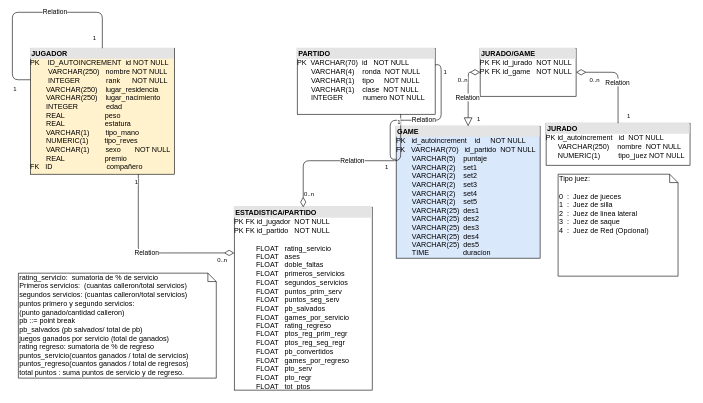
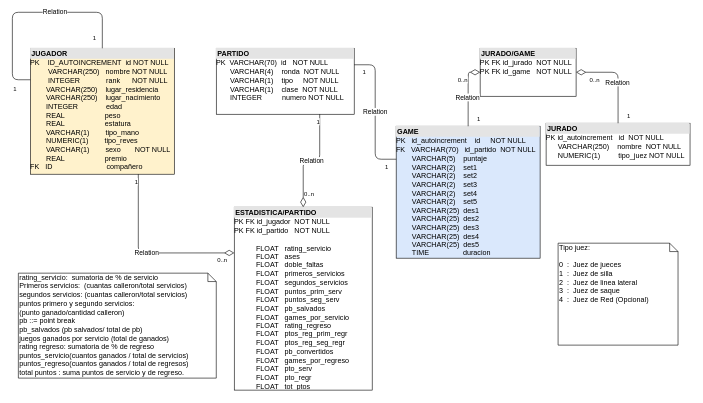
node "PARTIDO PK VARCHAR(70) id NOT NULL VARCHAR(4) ronda NOT NULL VARCHAR(1) tipo NOT NULL VARCHAR(1) clase NOT NULL INTEGER numero NOT NULL": moved (366, 81) -> (285, 81)
edge "JURADO/GAME PK FK id_jurado NOT NULL PK FK id_game NOT NULL" -- "GAME PK id_autoincrement id NOT NULL FK VARCHAR(70) id_partido NOT NULL VARCHAR(5) puntaje VARCHAR(2) set1 VARCHAR(2) set2 VARCHAR(2) set3 VARCHAR(2) set4 VARCHAR(2) set5 VARCHAR(25) des1 VARCHAR(25) des2 VARCHAR(25) des3 VARCHAR(25) des4 VARCHAR(25) des5 TIME duracion": arrowhead block -> none
node "Tipo juez: 0 : Juez de jueces 1 : Juez de silla 2 : Juez de linea lateral 3 : Juez de saque 4 : Juez de Red (Opcional)": moved (618, 225) -> (618, 294)
